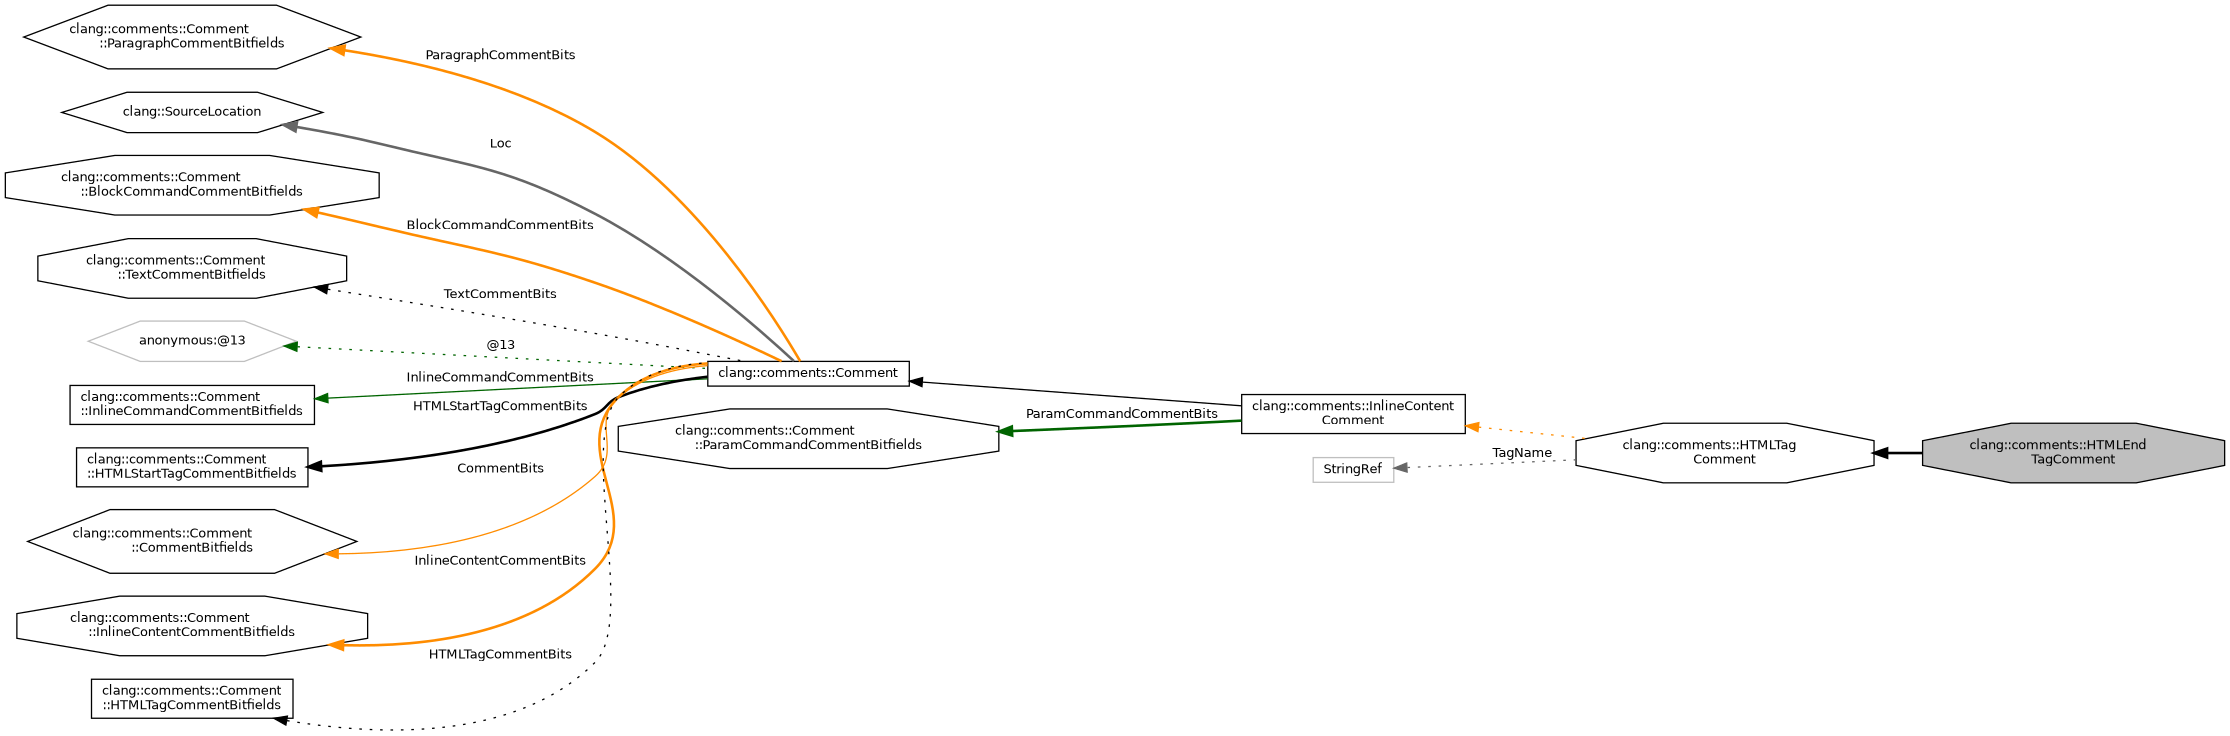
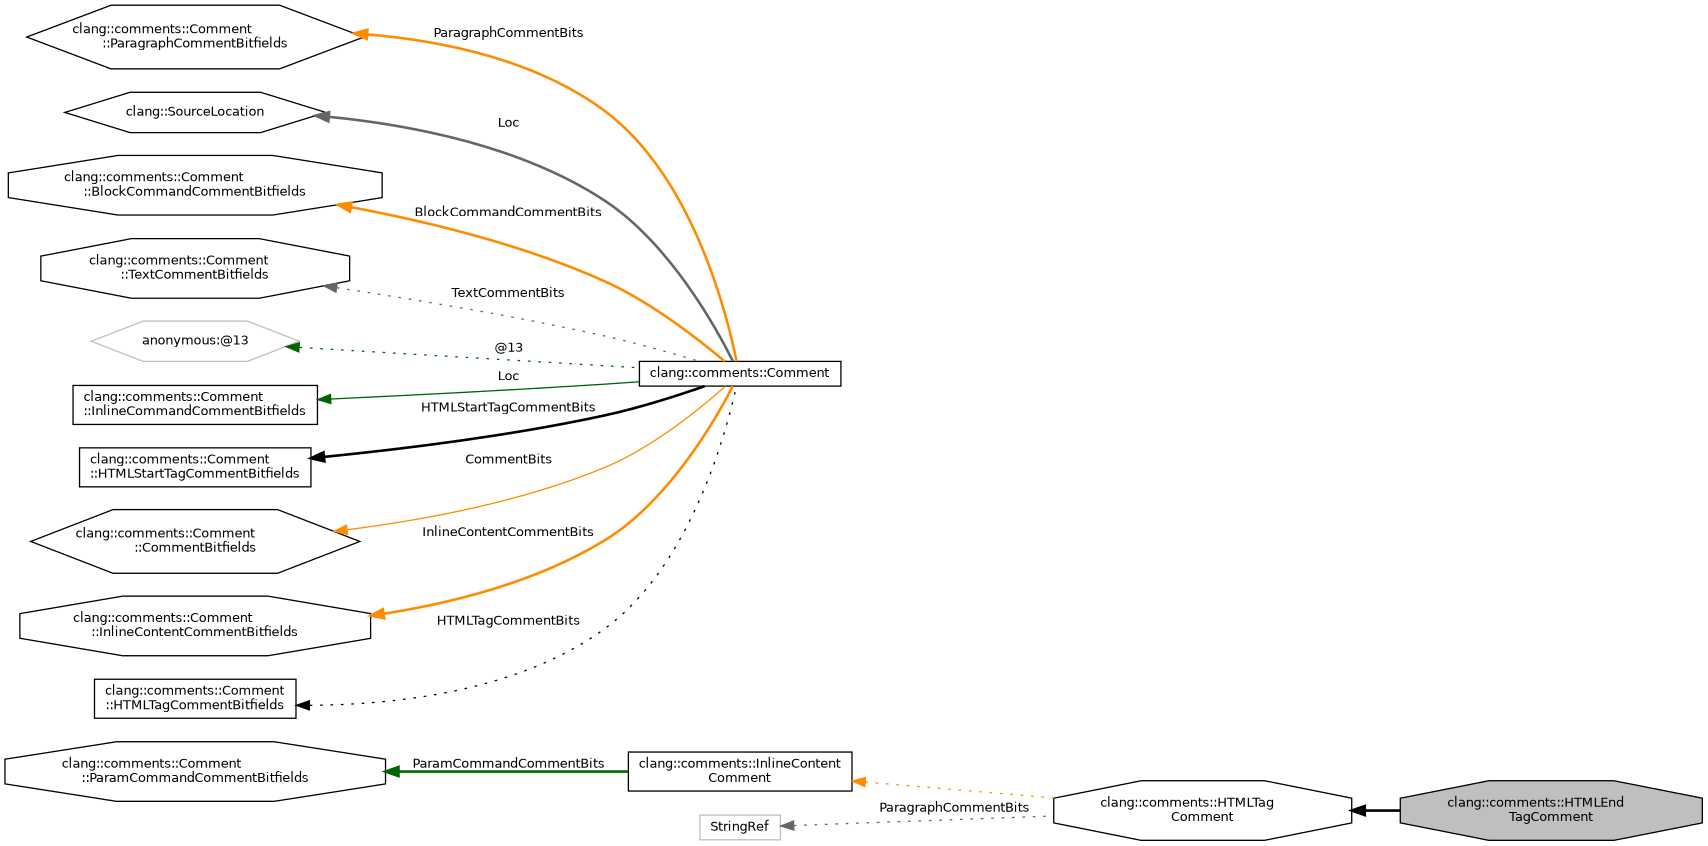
edge "clang::comments::Comment" -> "clang::comments::Comment ::TextCommentBitfields": color black -> gray40
edge "clang::comments::Comment" -> "clang::comments::Comment ::InlineCommandCommentBitfields": label " InlineCommandCommentBits" -> " Loc"
edge "clang::comments::InlineContent Comment" -> "clang::comments::Comment": removed
edge "clang::comments::HTMLTag Comment" -> "StringRef": label " TagName" -> " ParagraphCommentBits"
